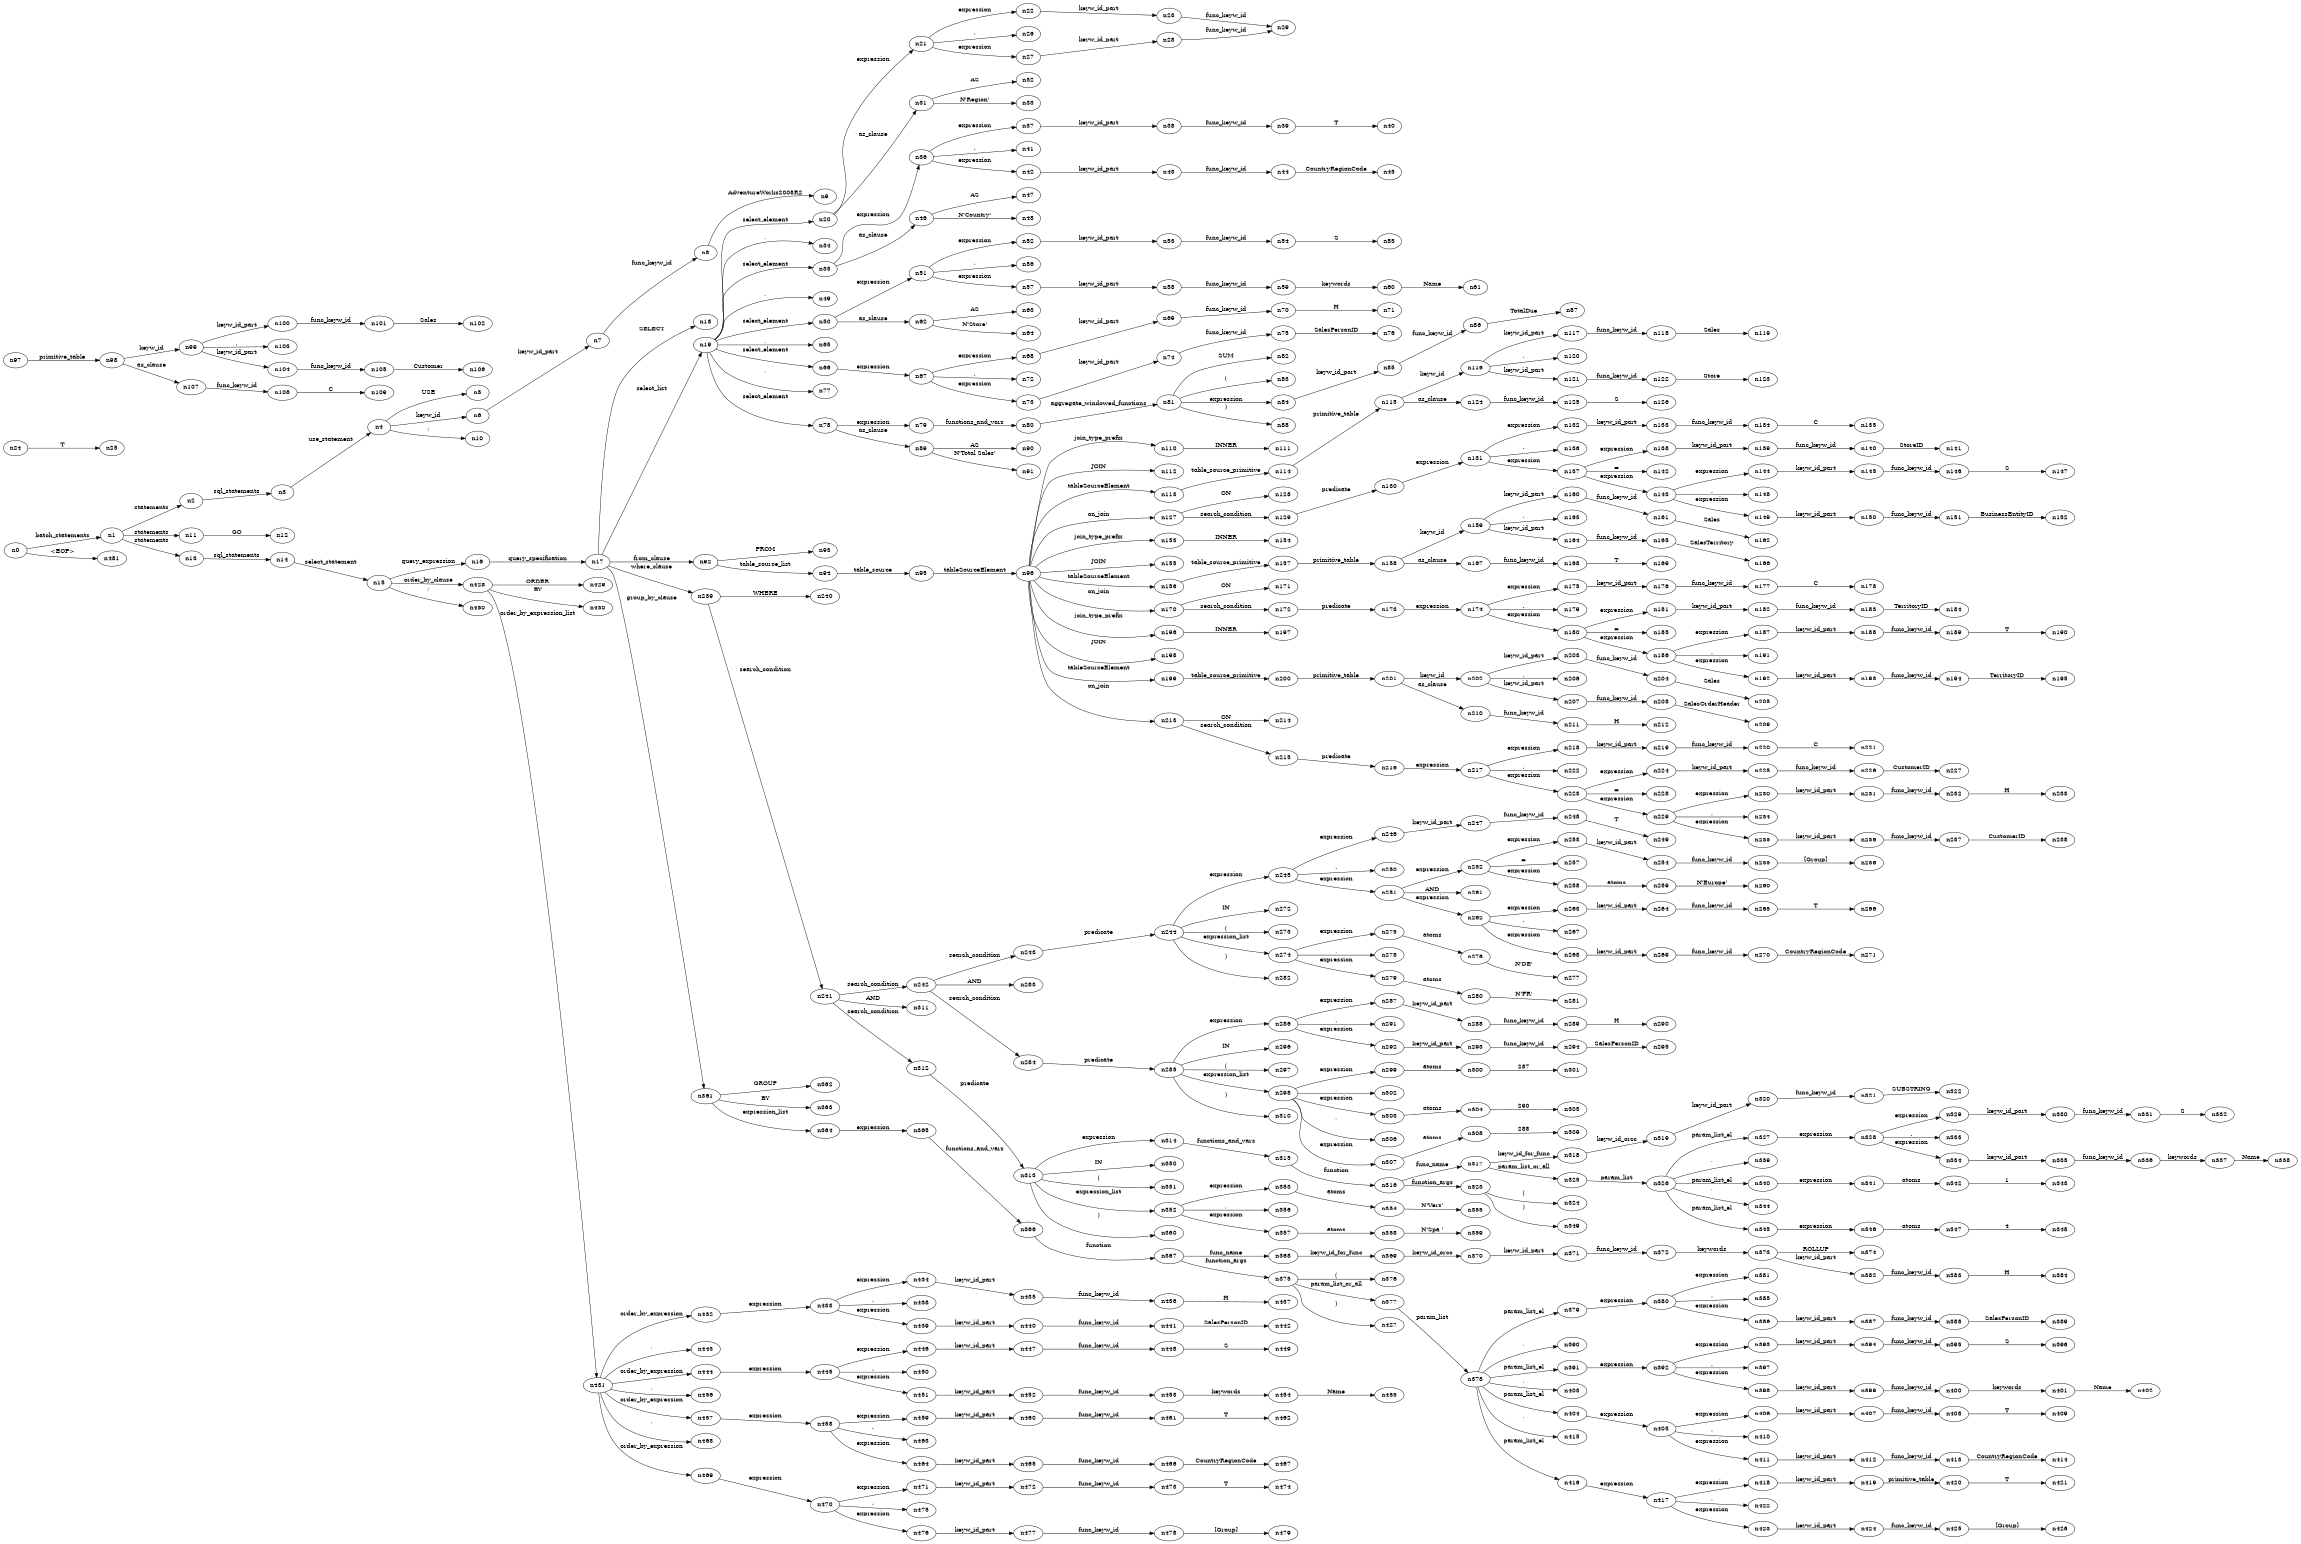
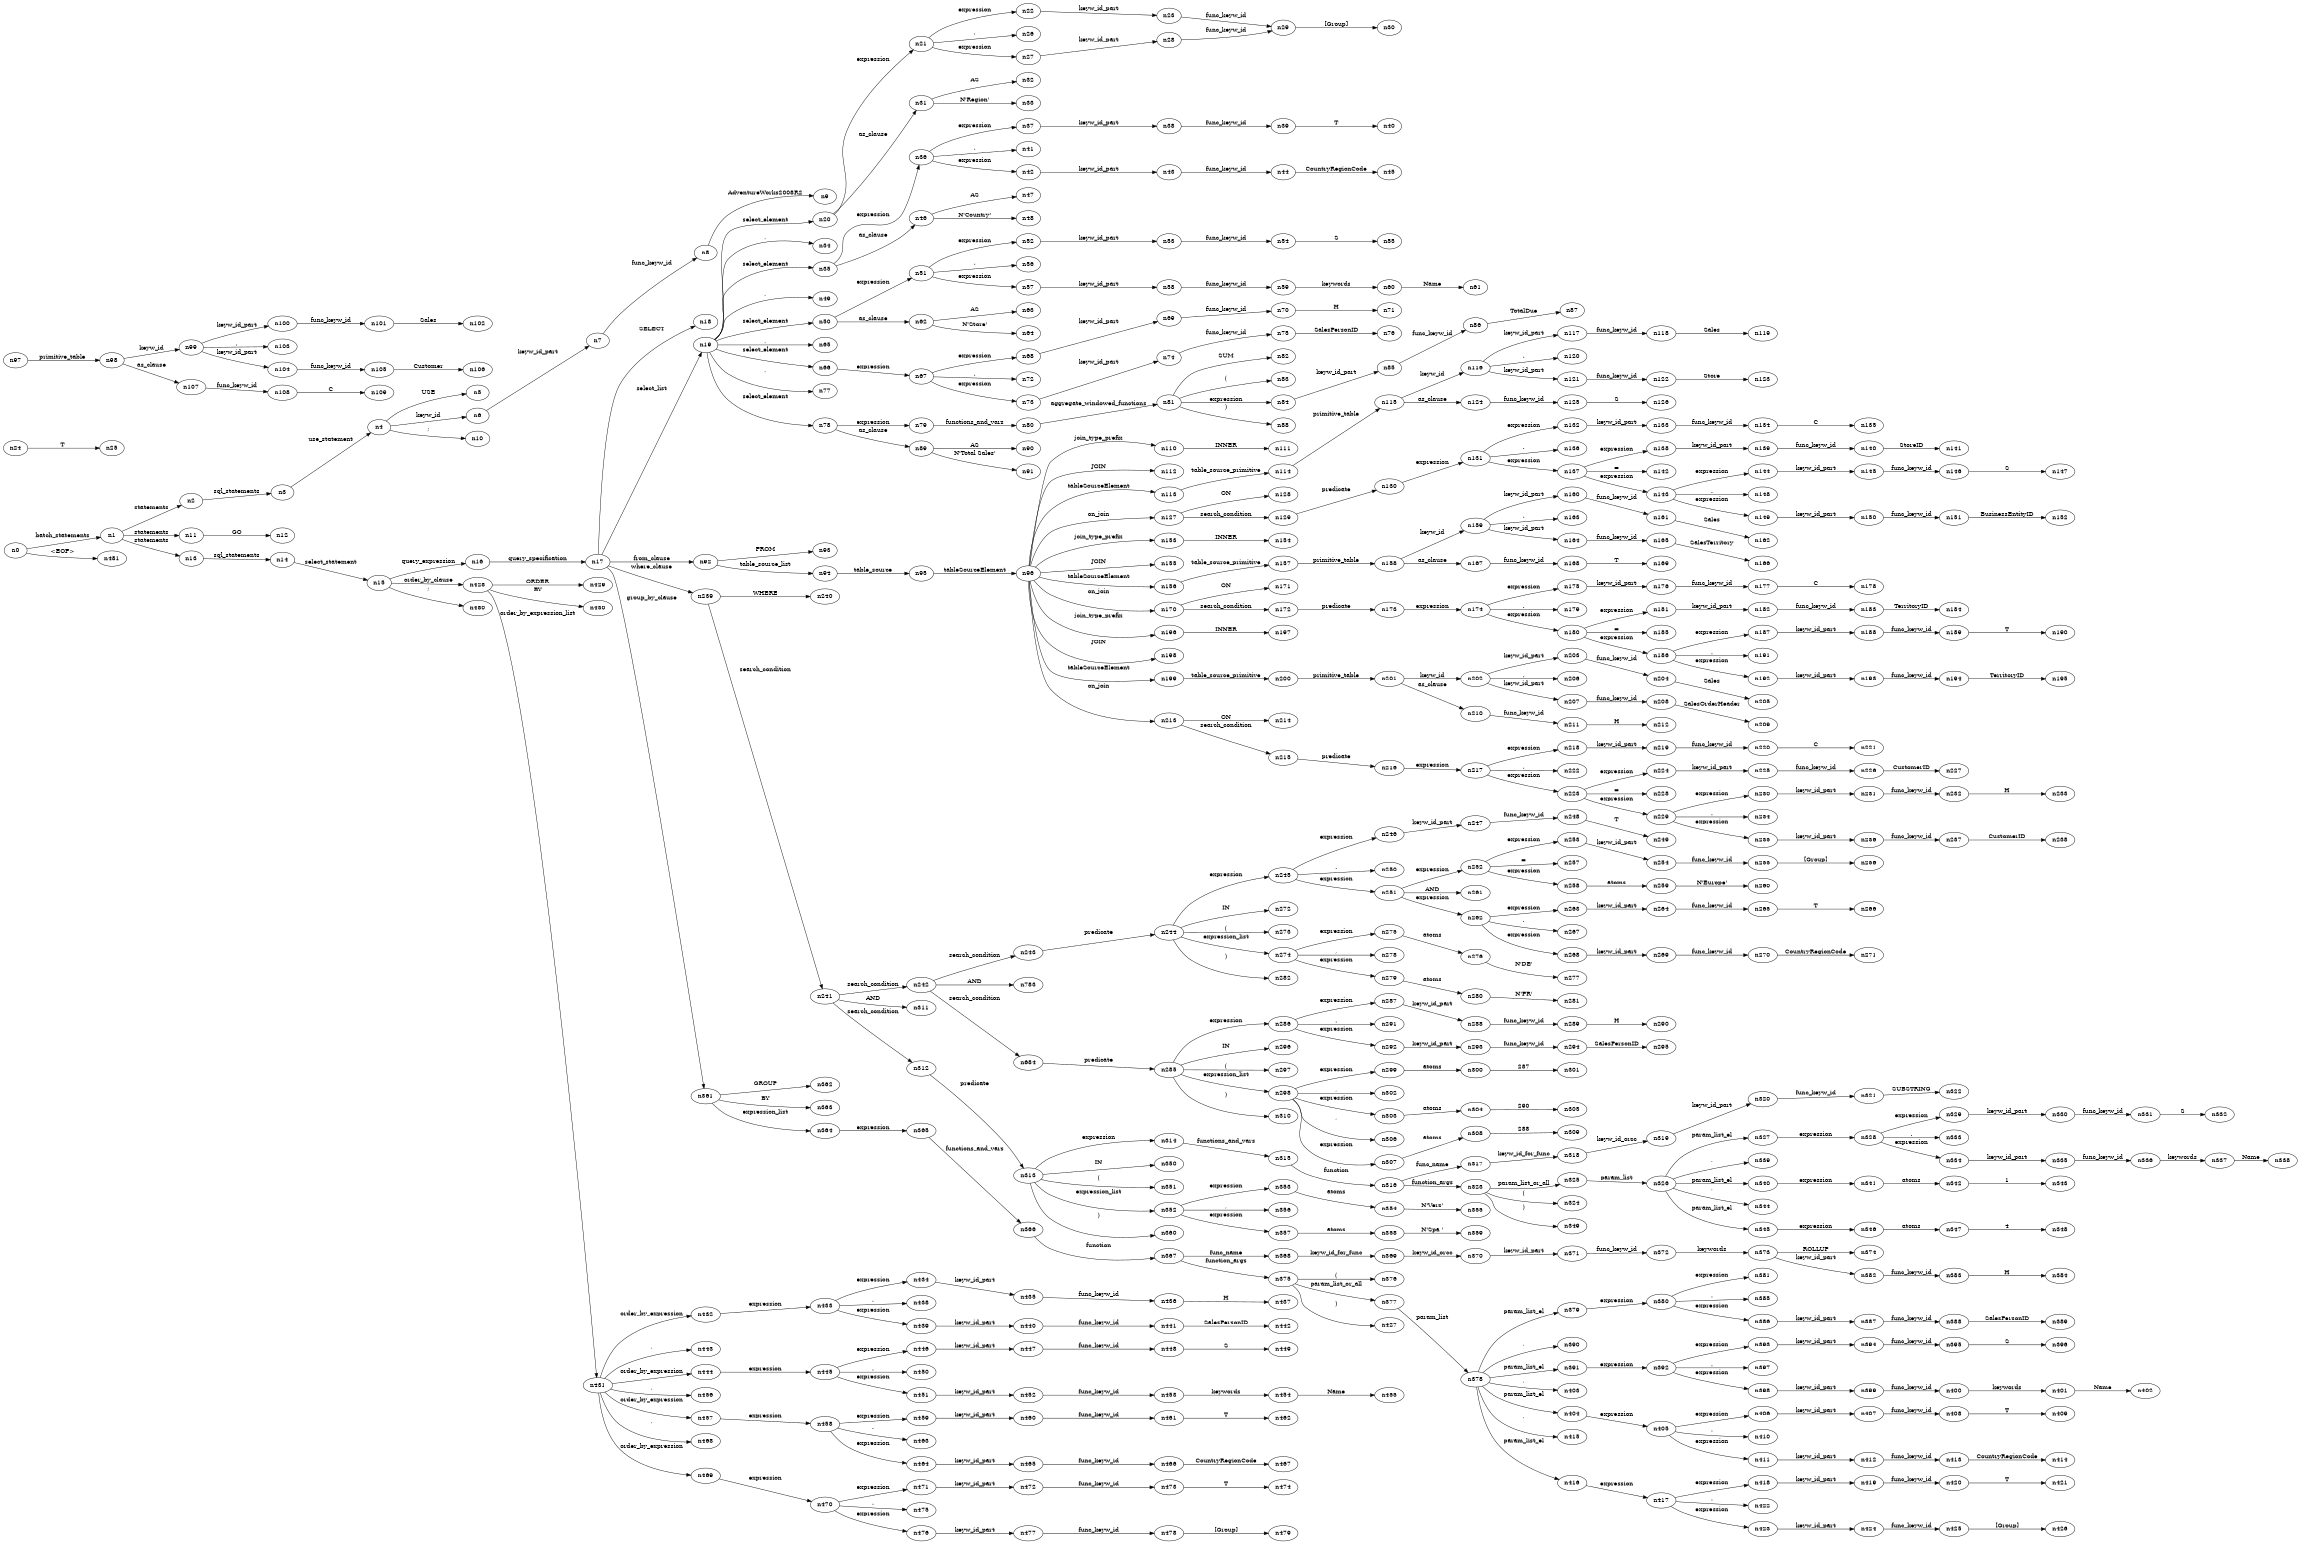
node "n30": added
node "n283": label "n283" -> "n783"
node "n284": label "n284" -> "n684"
edge "n317" -> "n325": now "n323" -> "n325"
edge "n419" -> "n420": label "primitive_table" -> "func_keyw_id"
